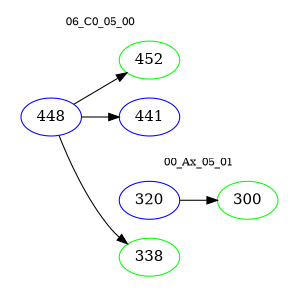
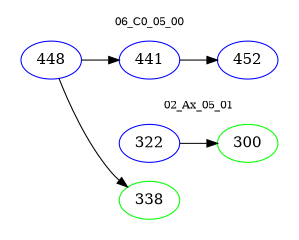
node "452": color green -> blue
edge "448" -> "452": now "441" -> "452"
cluster "00_Ax_05_01": label "00_Ax_05_01" -> "02_Ax_05_01"
node "320": label "320" -> "322"
